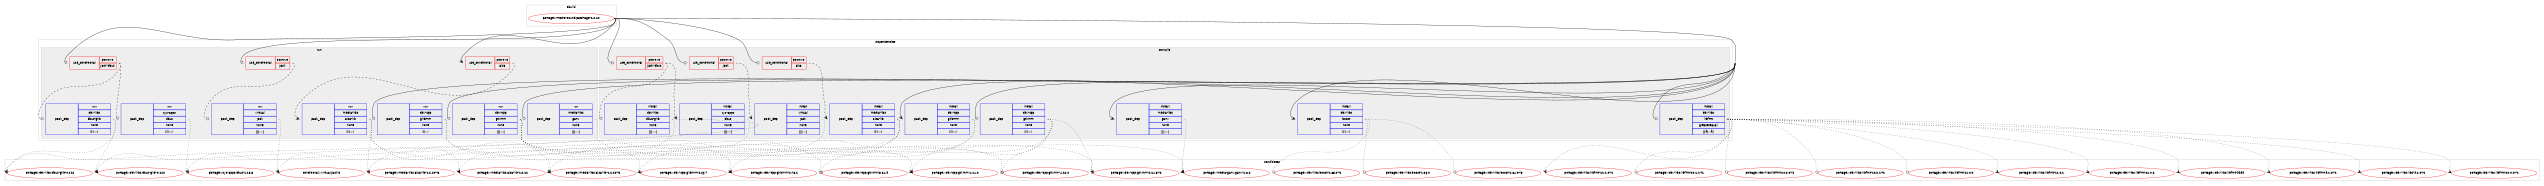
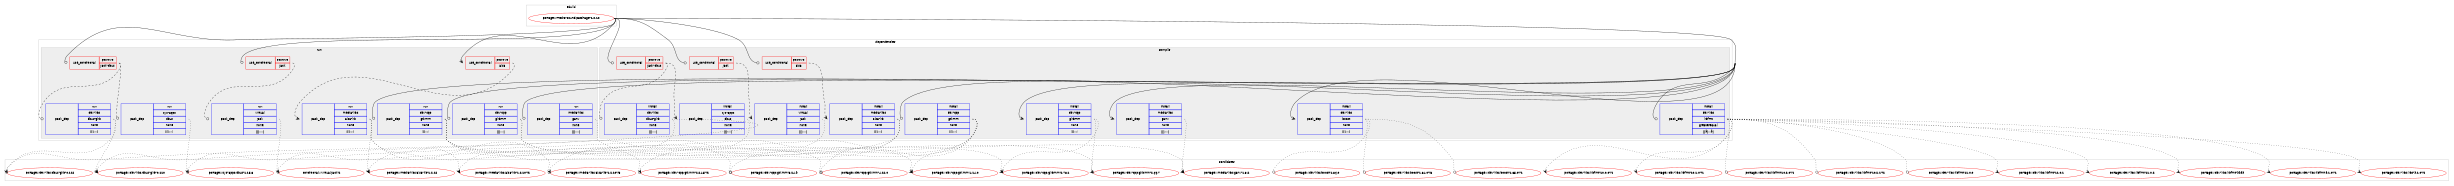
node "portage://media-ganv/ganv-1.8.2": label "portage://media-ganv/ganv-1.8.2" -> "portage://media-libs/ganv-1.8.2"
node "portage://dev-libs/libfmt-10.1.1-r1": removed
